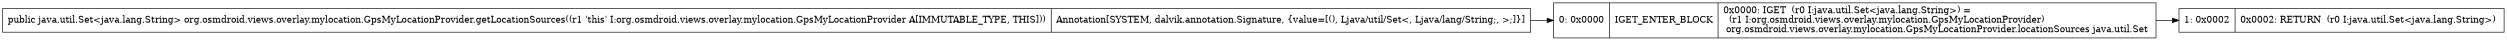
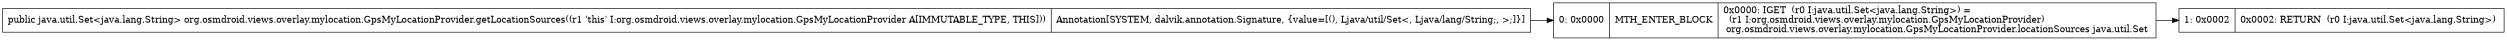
node "0: 0x0000": text "IGET_ENTER_BLOCK" -> "MTH_ENTER_BLOCK"
